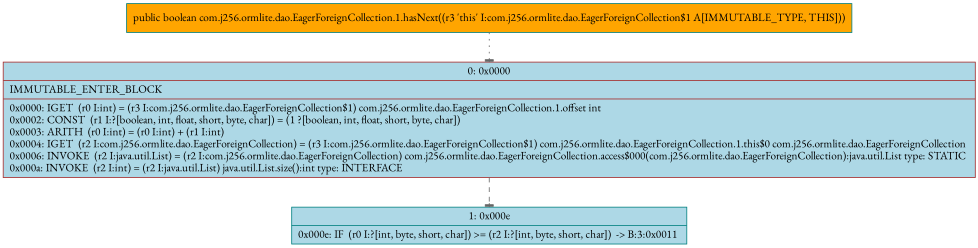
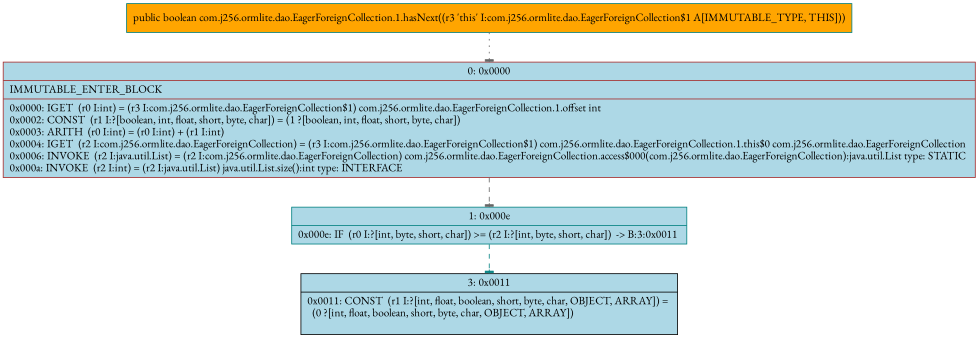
node "3: 0x0011": added
